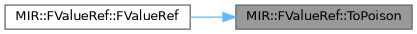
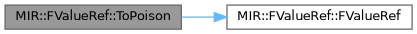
edge "MIR::FValueRef::FValueRef" -> "MIR::FValueRef::ToPoison": reversed
